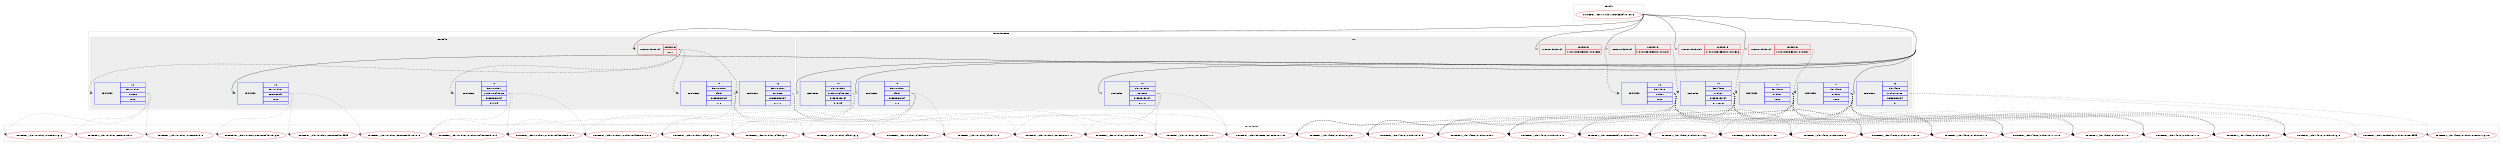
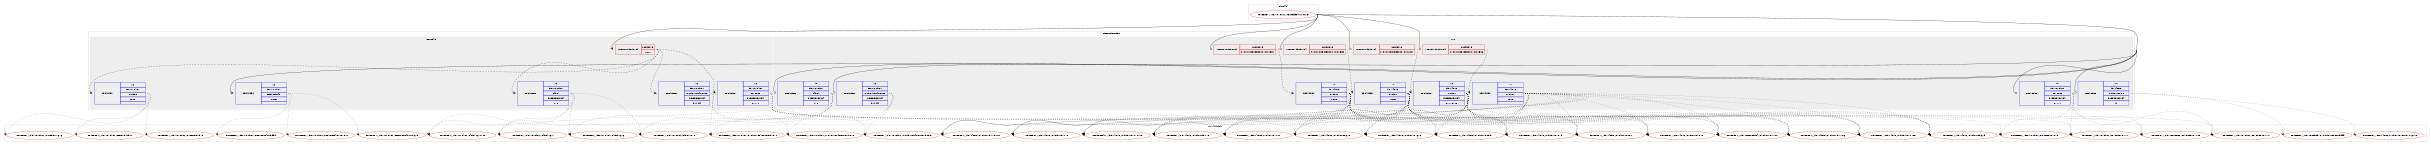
node "positive://dev-python/setuptools-40.6.3": label "positive://dev-python/setuptools-40.6.3" -> "portage://dev-python/setuptools-40.6.3"
node "portage://dev-python/click-7.0": removed
node "portage://dev-lang/python-3.7.4-r1": label "portage://dev-lang/python-3.7.4-r1" -> "pgspecial://dev-lang/python-3.7.4-r1"
